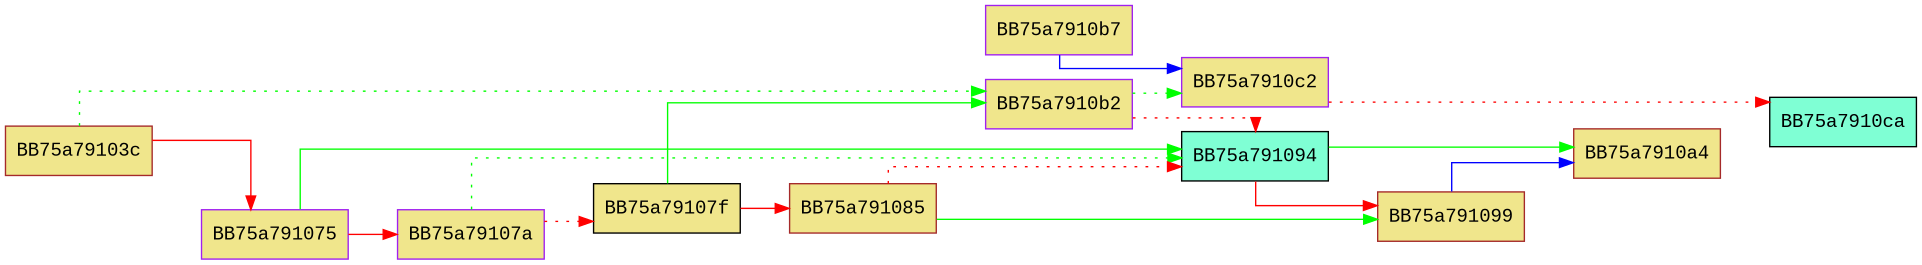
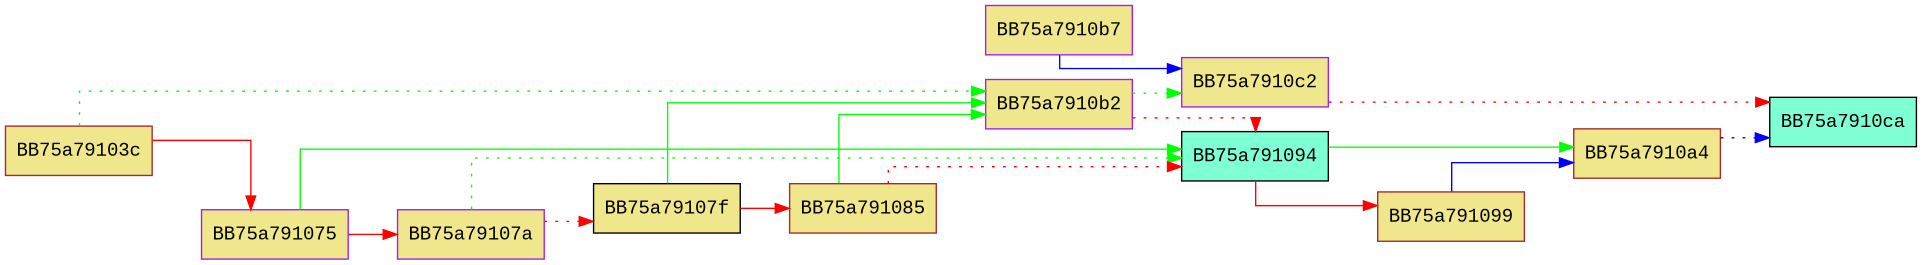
edge "BB75a7910a4" -> "BB75a7910ca": added
edge "BB75a791085" -> "BB75a791099": now "BB75a791085" -> "BB75a7910b2"
